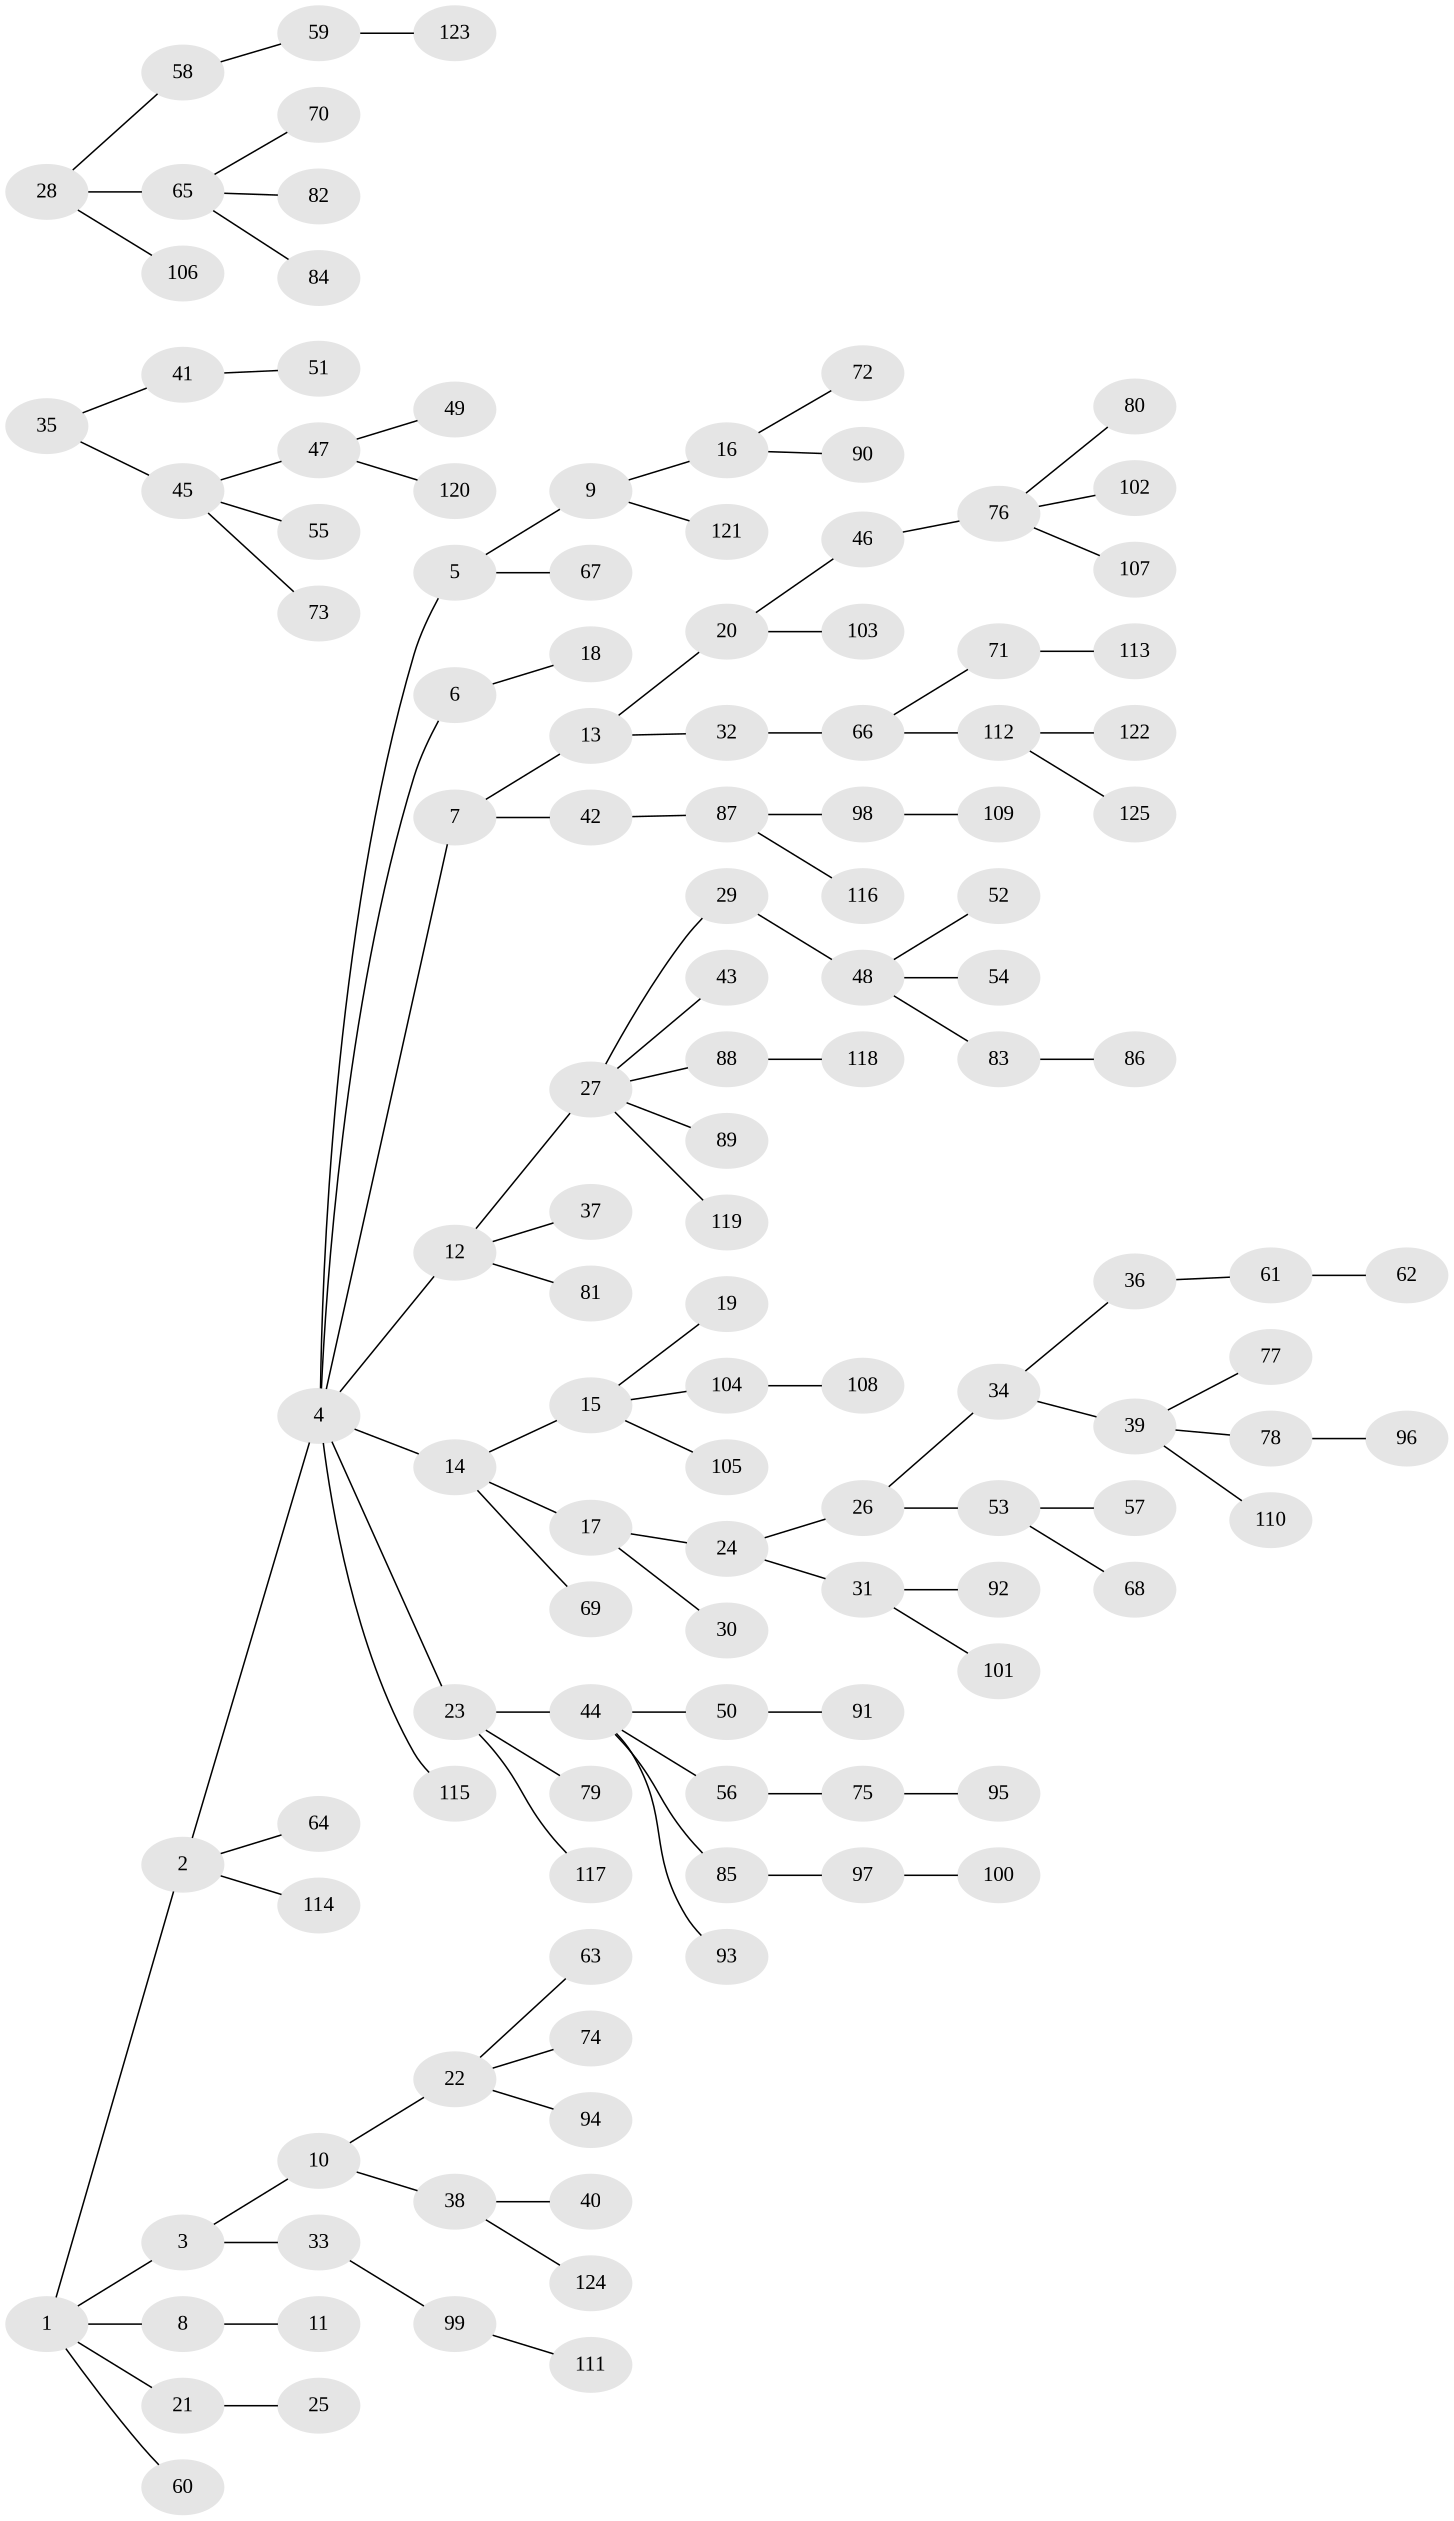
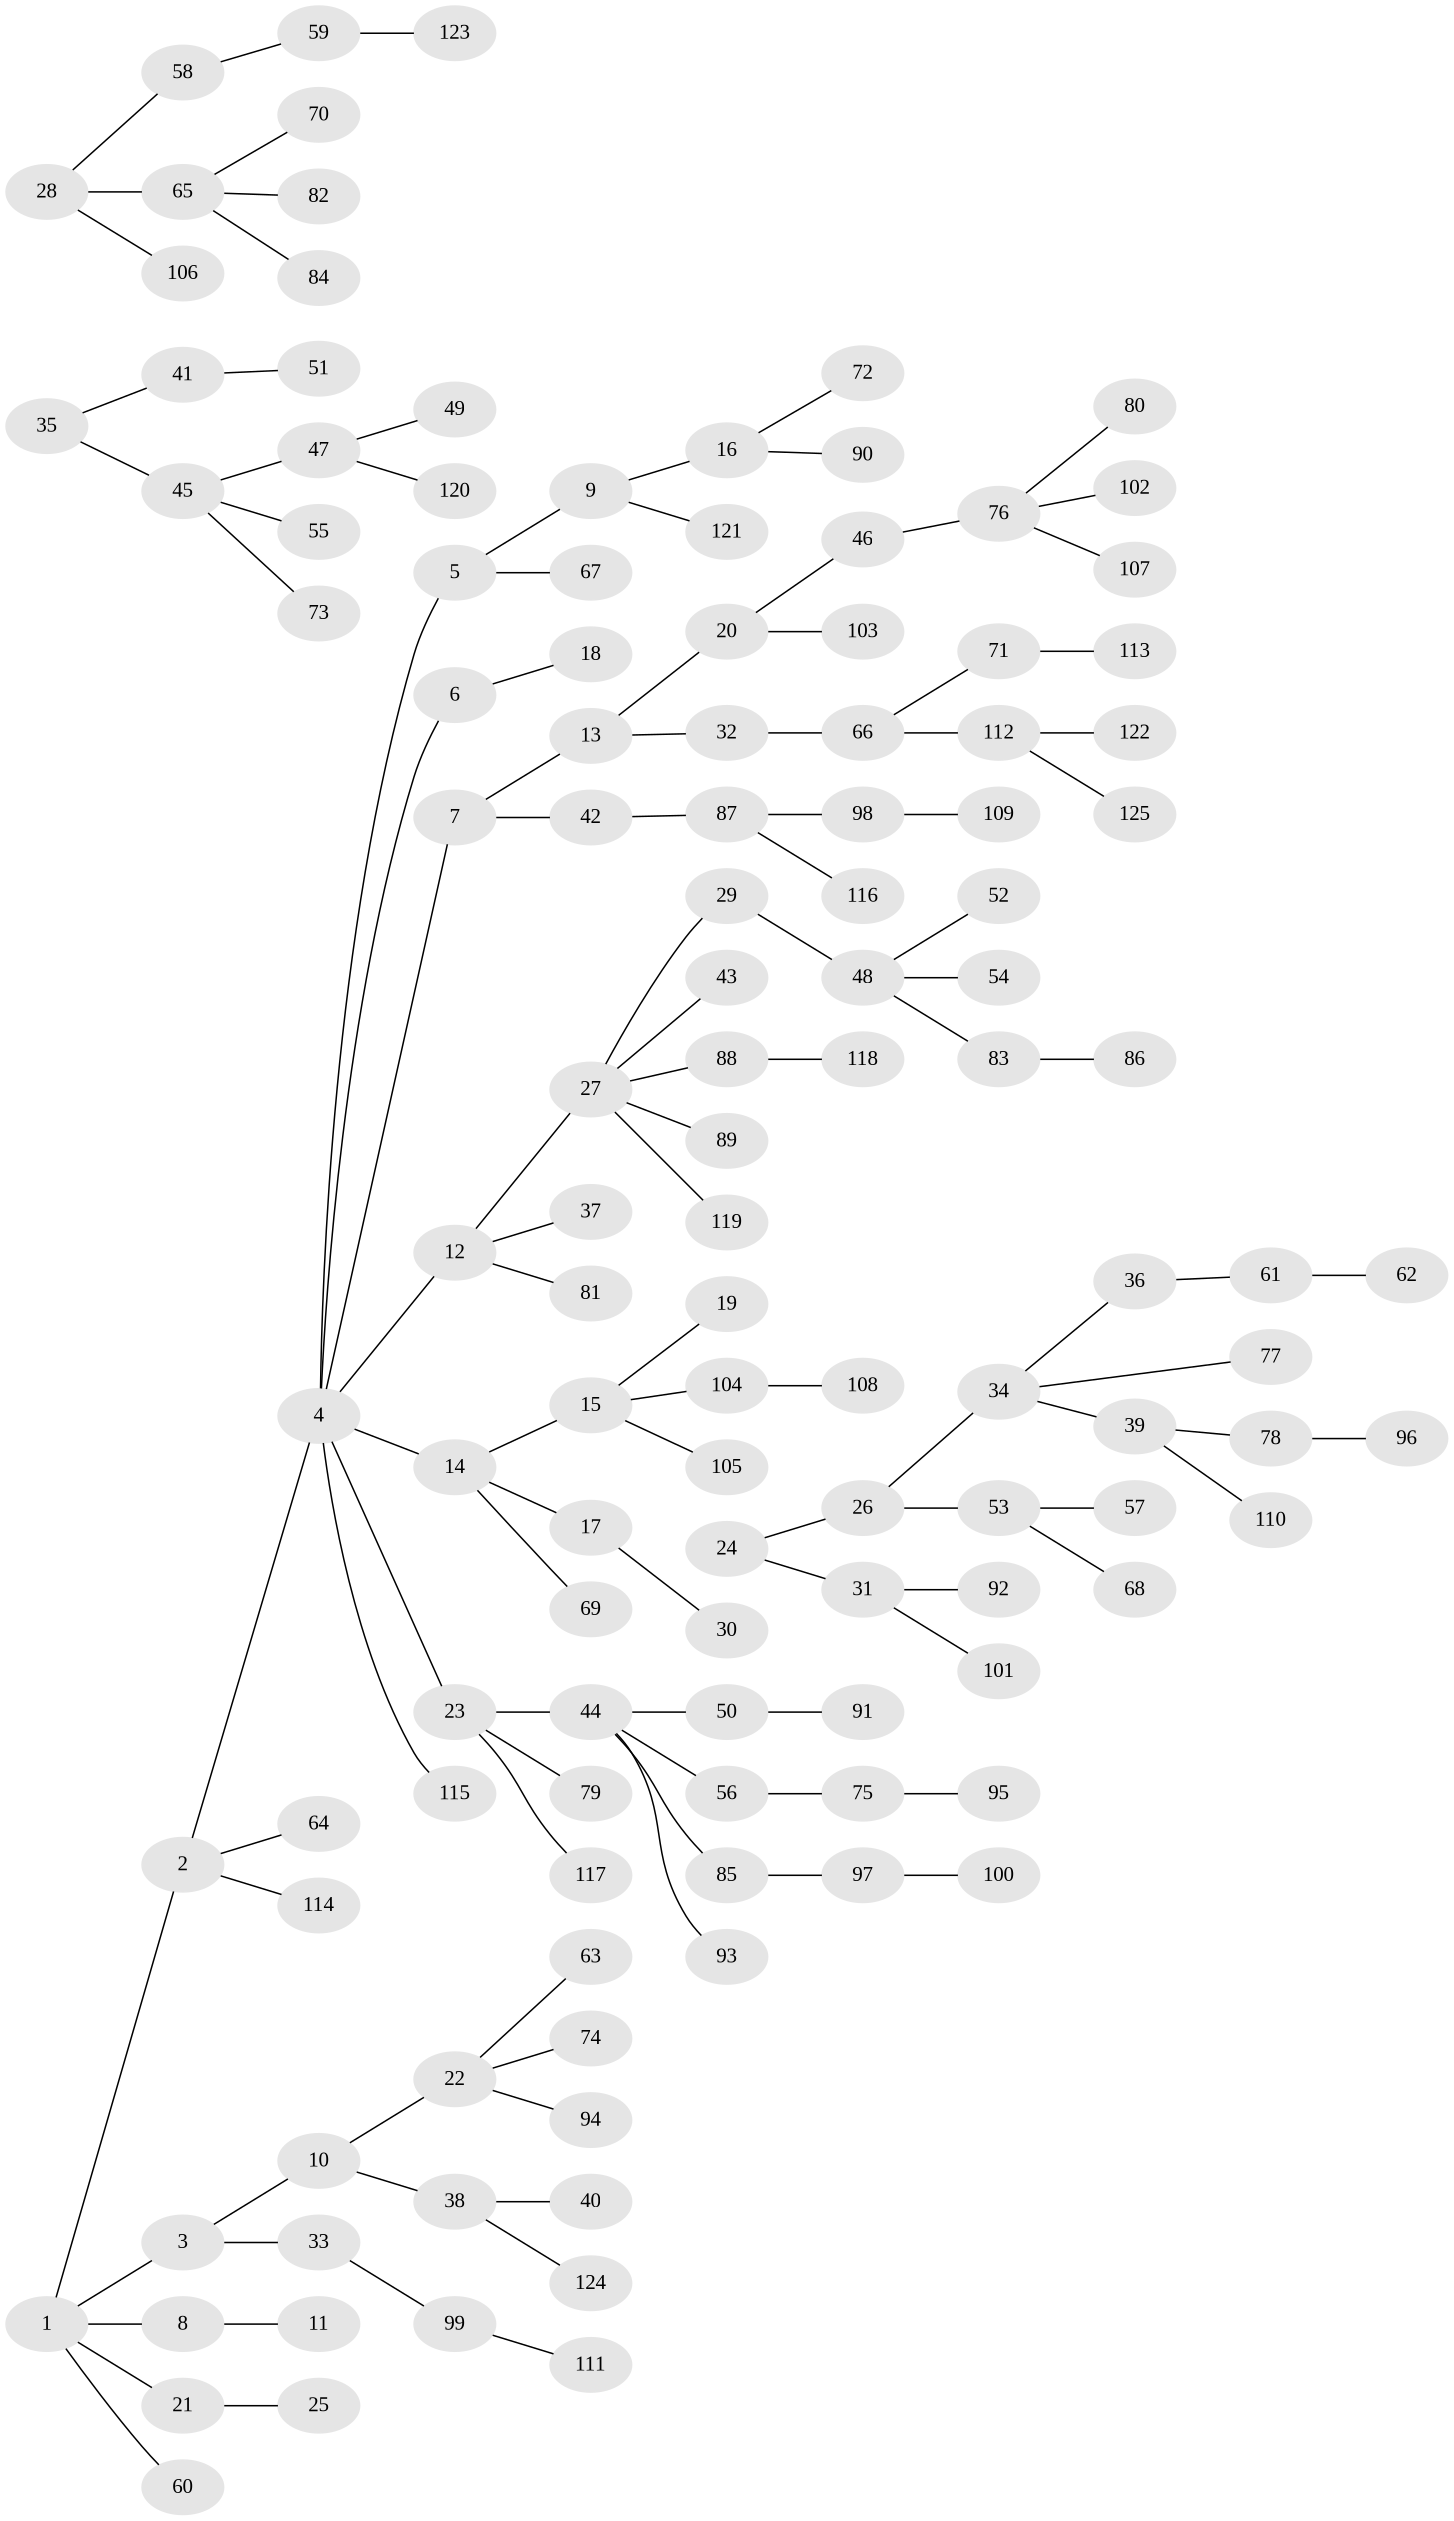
edge "77" -- "39": now "77" -- "34"
edge "17" -- "24": removed
